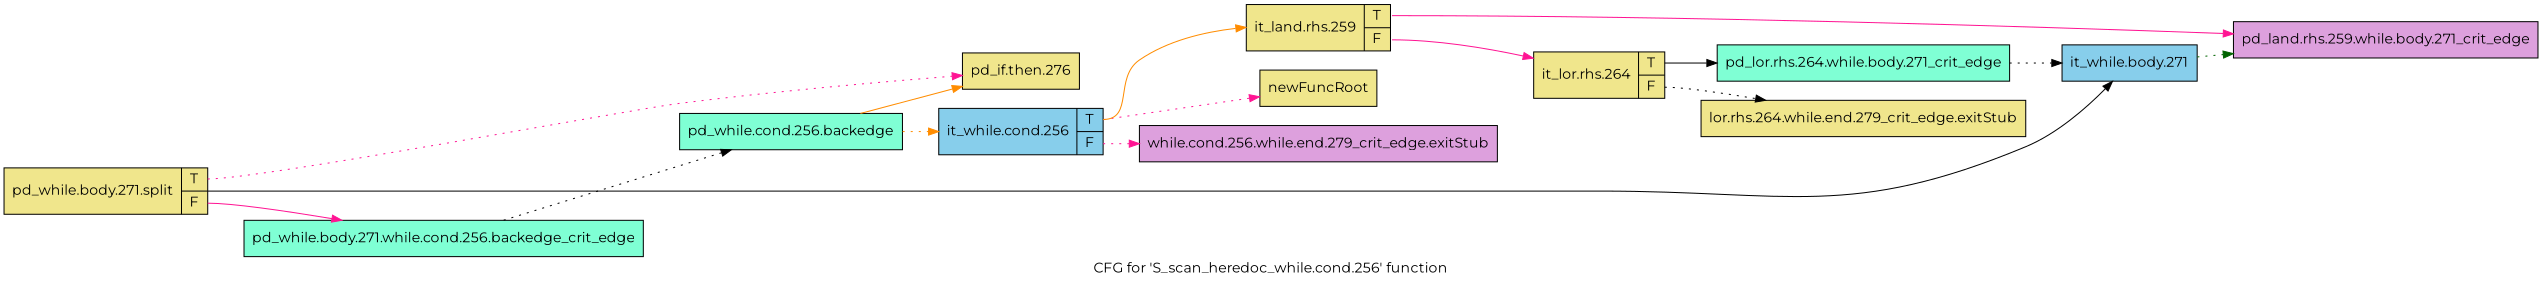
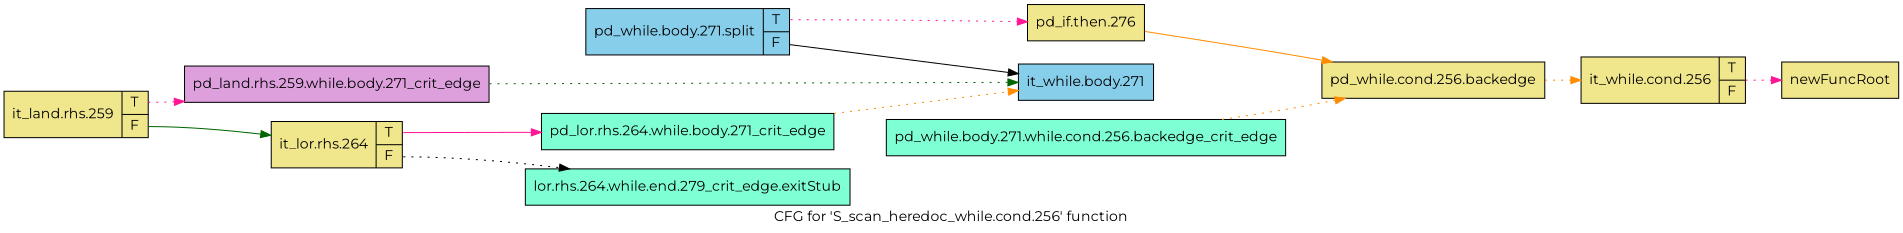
edge "it_land.rhs.259" -> "pd_land.rhs.259.while.body.271_crit_edge": style solid -> dotted
edge "it_land.rhs.259" -> "it_lor.rhs.264": color deeppink -> darkgreen
edge "it_while.cond.256" -> "it_land.rhs.259": removed
edge "it_while.body.271" -> "pd_land.rhs.259.while.body.271_crit_edge": reversed
edge "it_lor.rhs.264" -> "pd_lor.rhs.264.while.body.271_crit_edge": color black -> deeppink
edge "pd_lor.rhs.264.while.body.271_crit_edge" -> "it_while.body.271": color black -> darkorange
edge "pd_while.cond.256.backedge" -> "pd_if.then.276": reversed
node "lor.rhs.264.while.end.279_crit_edge.exitStub": fillcolor khaki -> aquamarine
node "pd_while.cond.256.backedge": fillcolor aquamarine -> khaki
node "it_while.cond.256": fillcolor skyblue -> khaki
node "while.cond.256.while.end.279_crit_edge.exitStub": removed
edge "pd_while.body.271.while.cond.256.backedge_crit_edge" -> "pd_while.cond.256.backedge": color black -> darkorange
node "pd_while.body.271.split": fillcolor khaki -> skyblue
edge "pd_while.body.271.split" -> "pd_while.body.271.while.cond.256.backedge_crit_edge": removed
